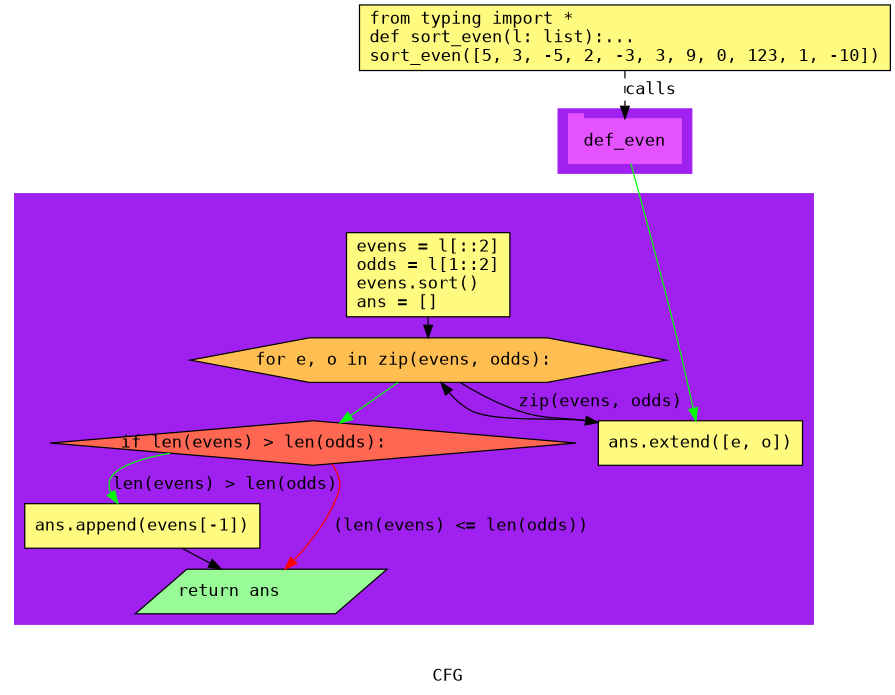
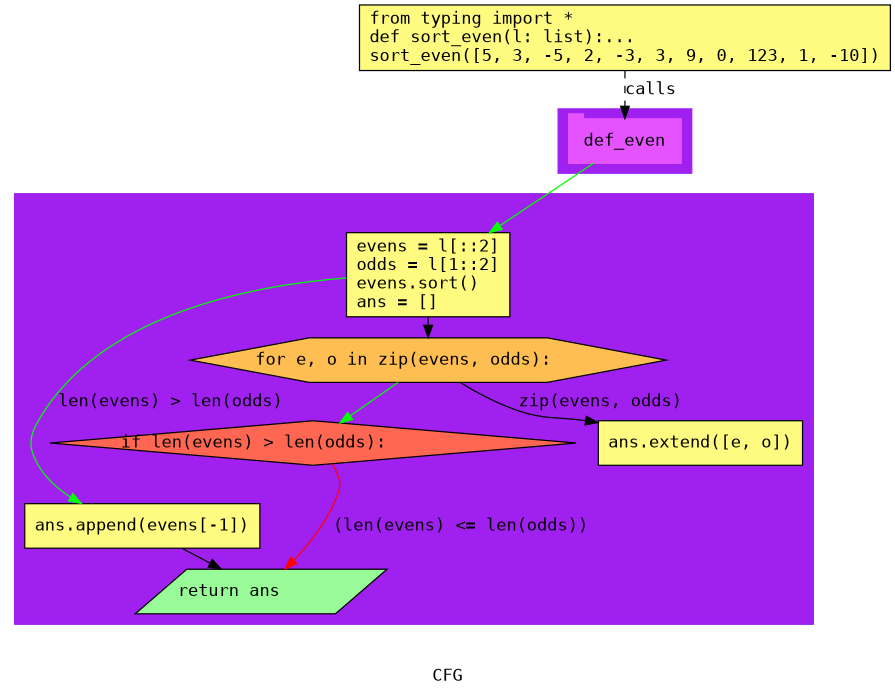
edge "def_even" -> "ans.extend([e, o])": now "def_even" -> "evens = l[::2] odds = l[1::2] evens.sort() ans = []"
edge "ans.extend([e, o])" -> "for e, o in zip(evens, odds):": removed
edge "if len(evens) > len(odds):" -> "ans.append(evens[-1])": now "evens = l[::2] odds = l[1::2] evens.sort() ans = []" -> "ans.append(evens[-1])"
